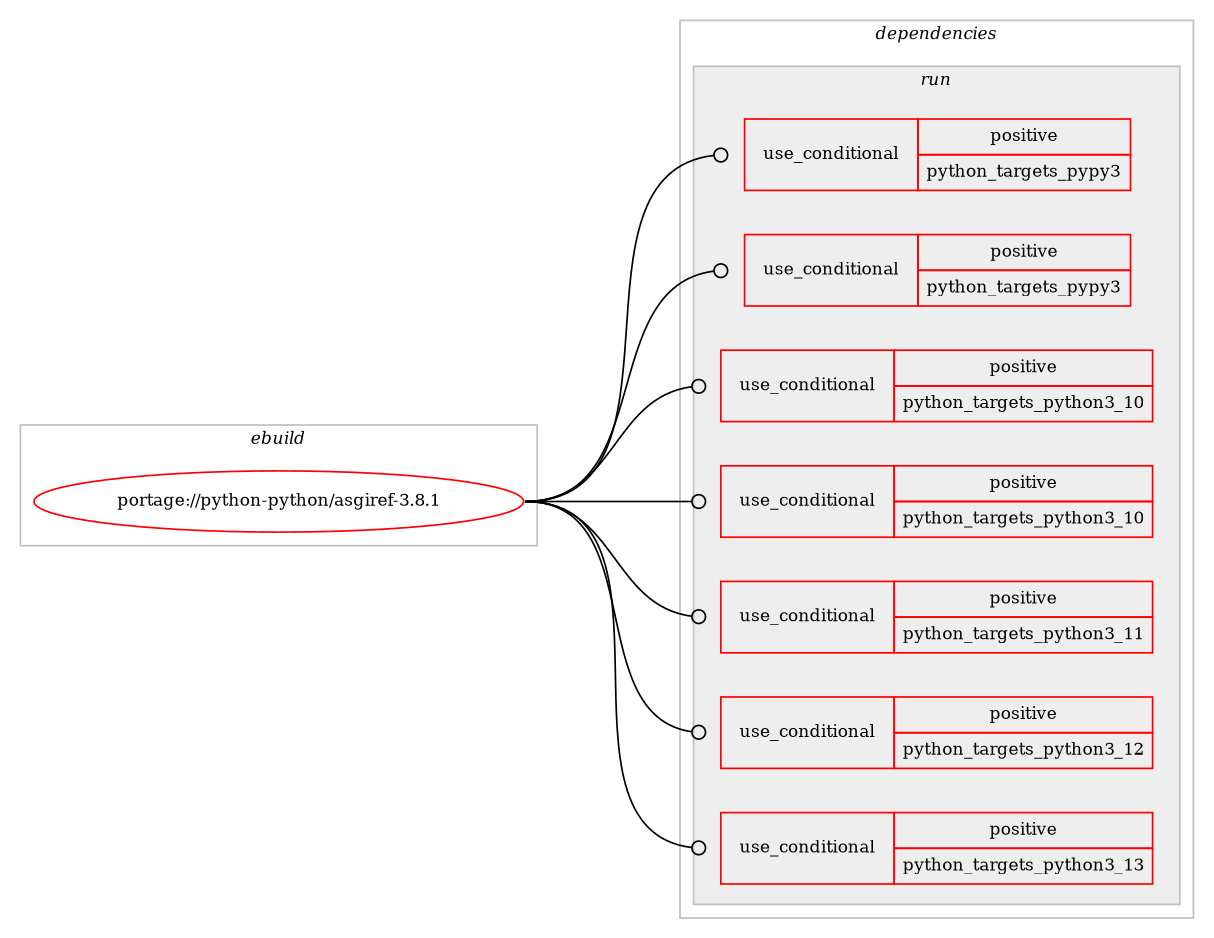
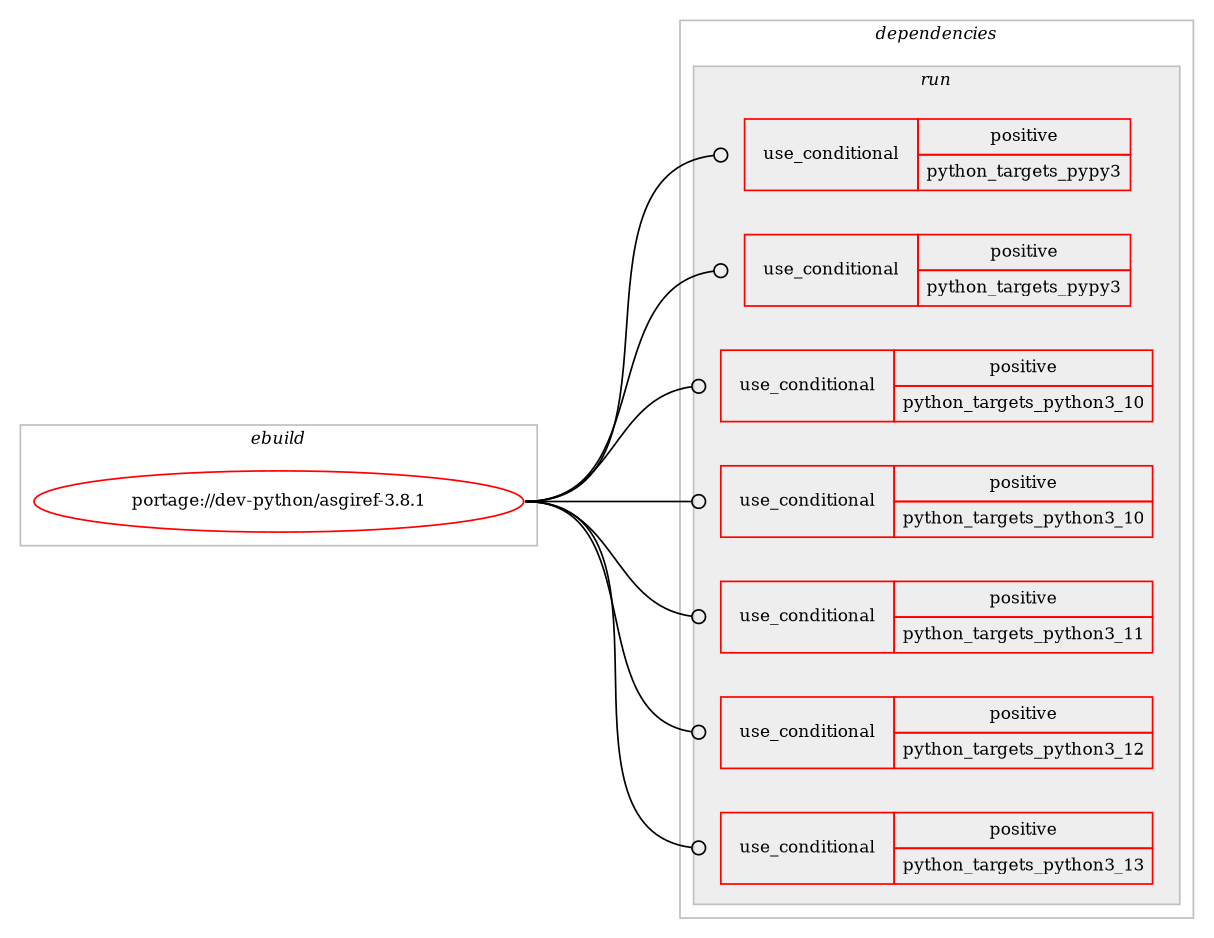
node "portage://python-python/asgiref-3.8.1": label "portage://python-python/asgiref-3.8.1" -> "portage://dev-python/asgiref-3.8.1"
